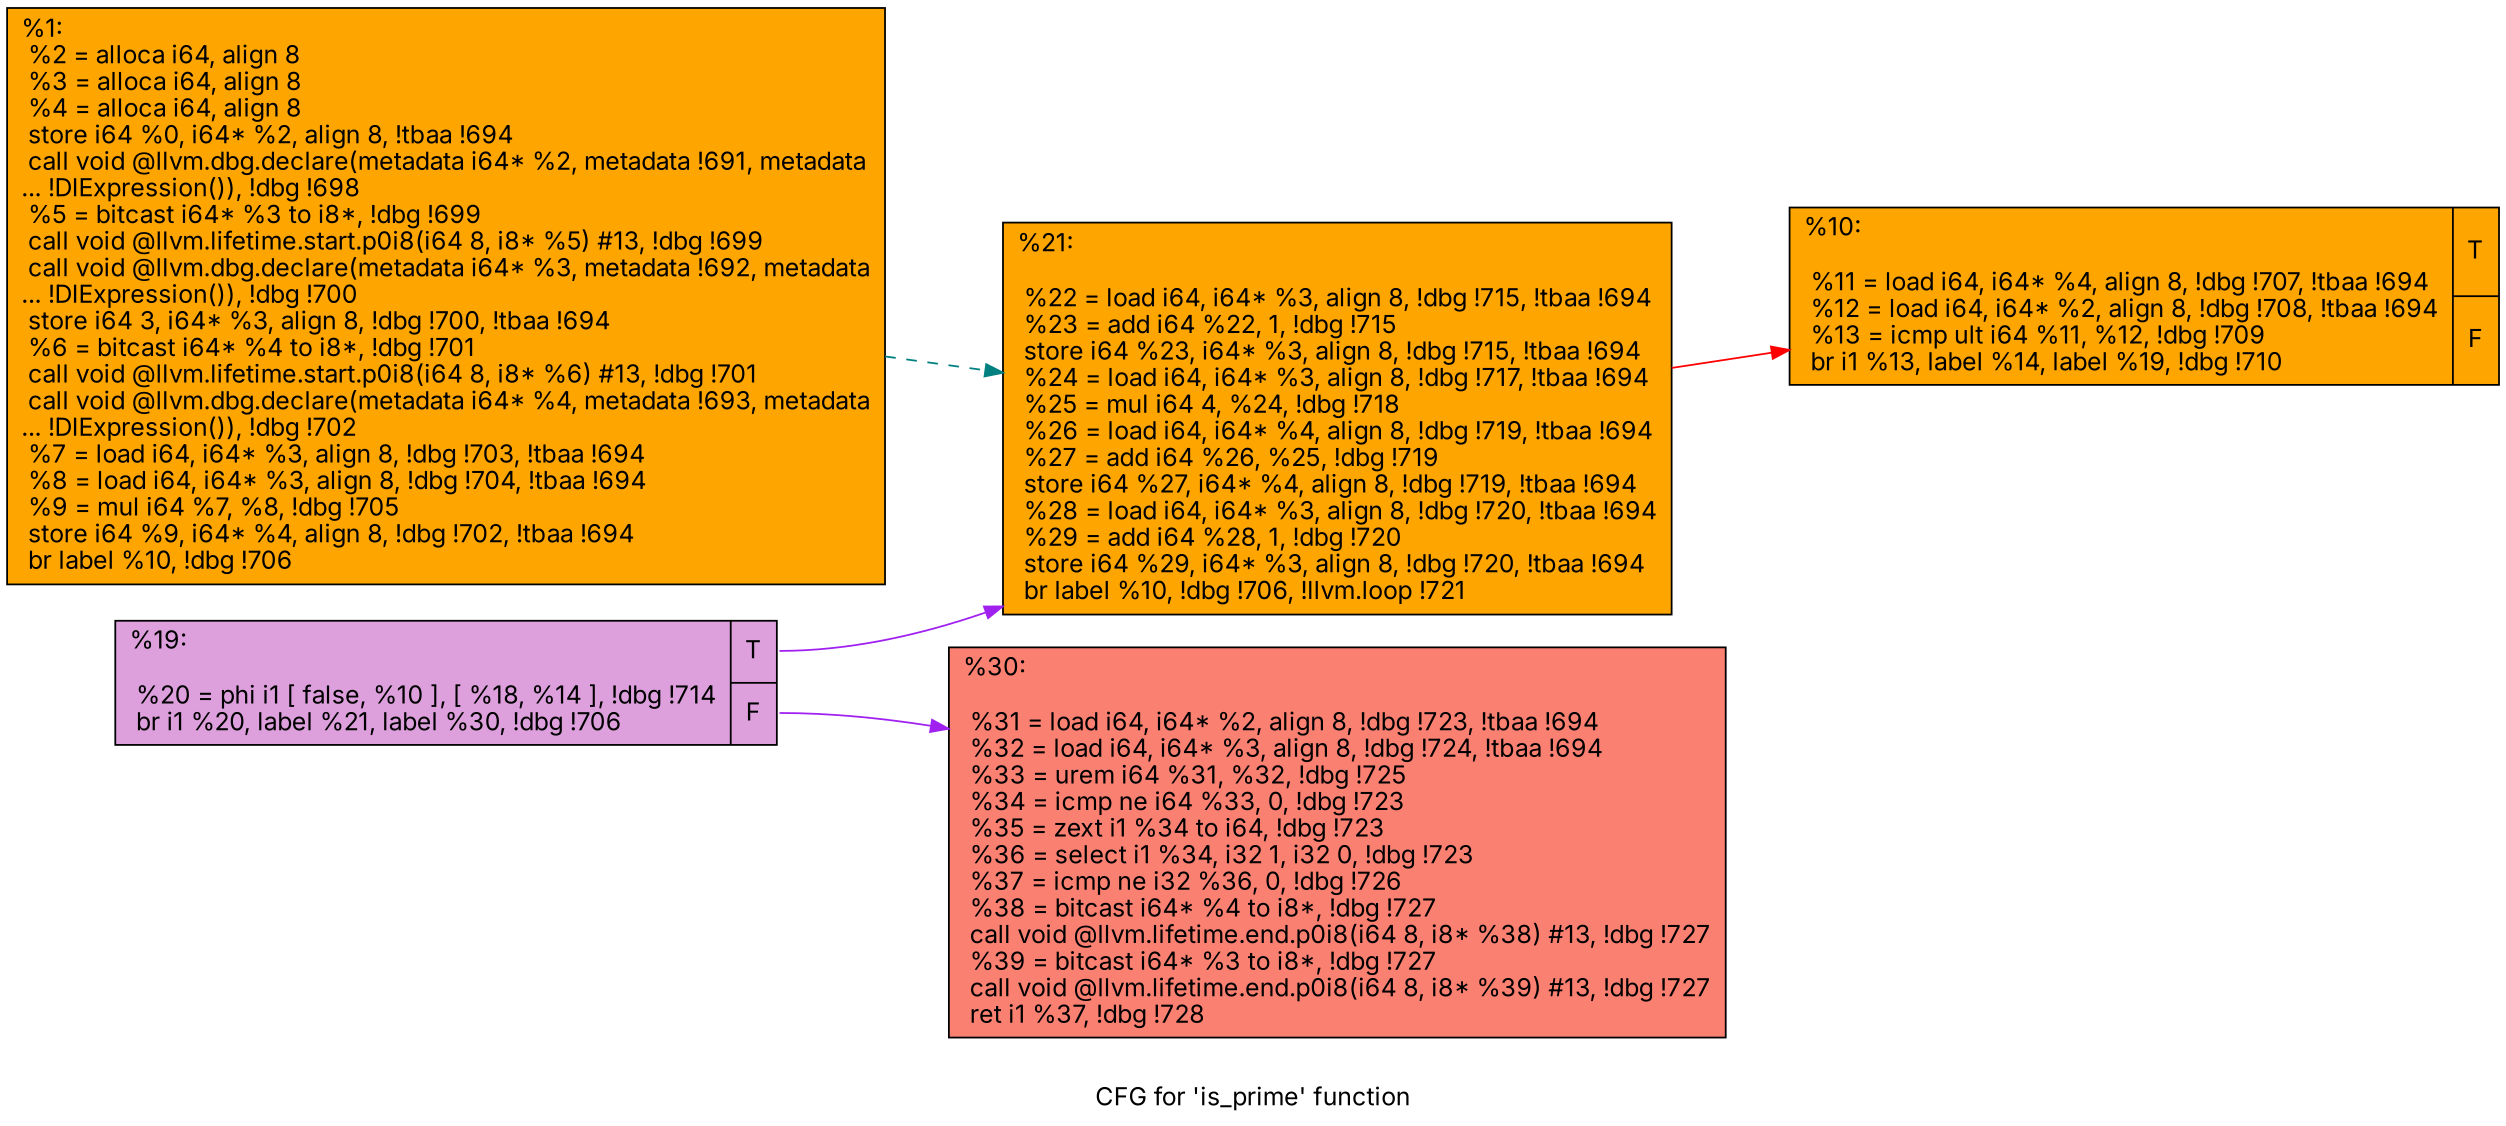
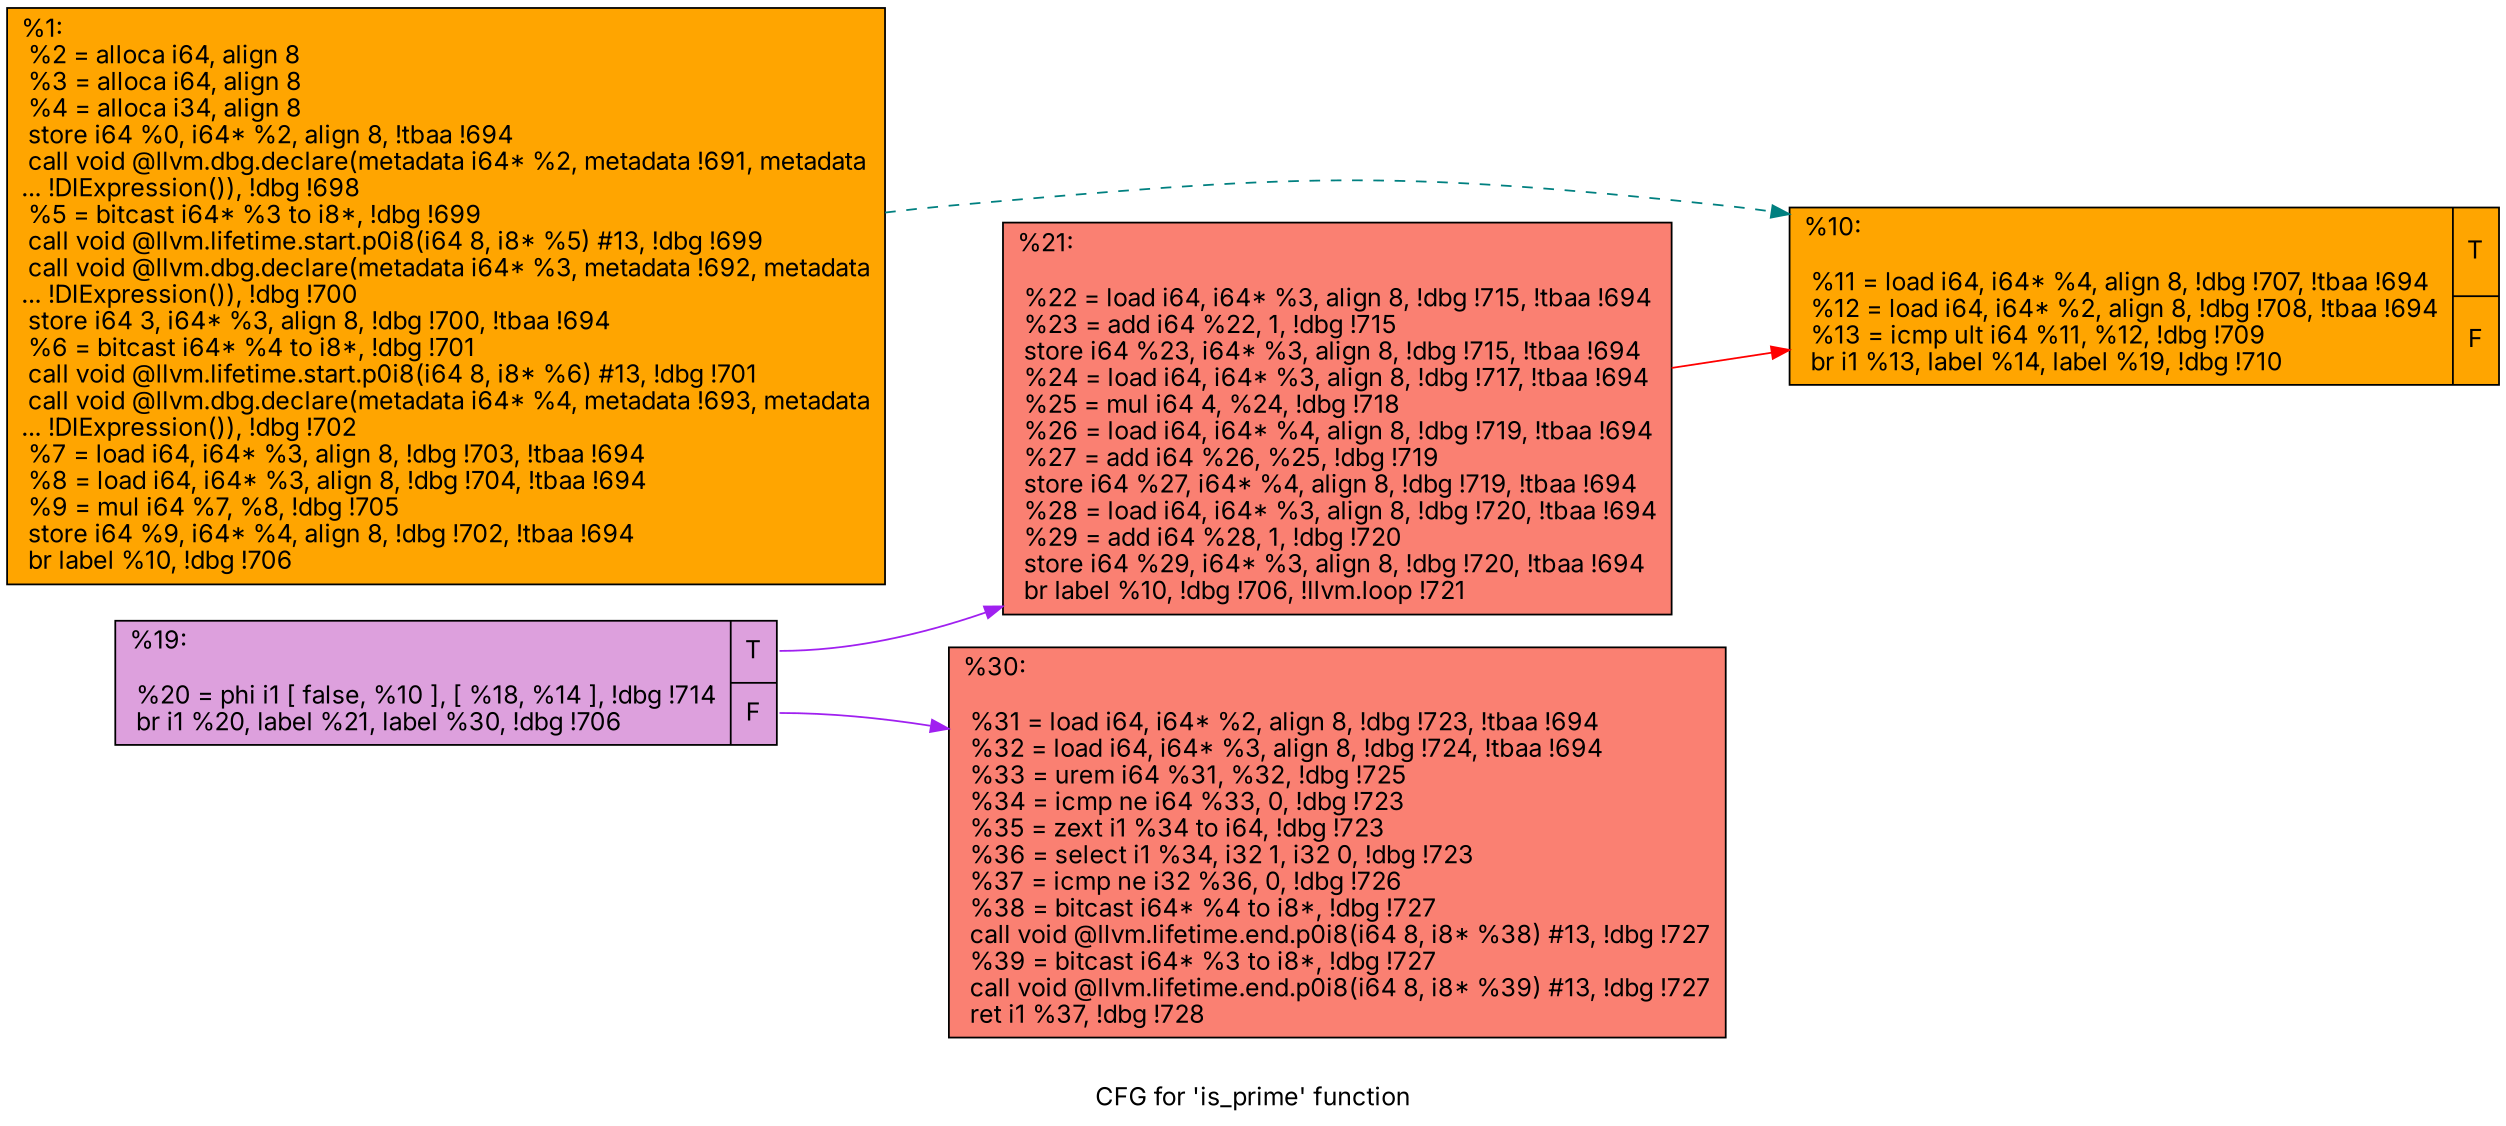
node "%1:": text "%4 = alloca i64, align 8" -> "%4 = alloca i34, align 8"
edge "%1:" -> "%21:": now "%1:" -> "%10:"
node "%21:": fillcolor orange -> salmon
